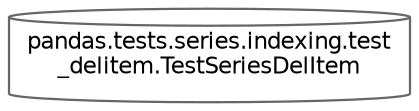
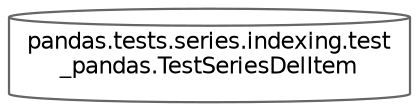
node "pandas.tests.series.indexing.test _delitem.TestSeriesDelItem": label "pandas.tests.series.indexing.test _delitem.TestSeriesDelItem" -> "pandas.tests.series.indexing.test _pandas.TestSeriesDelItem"
